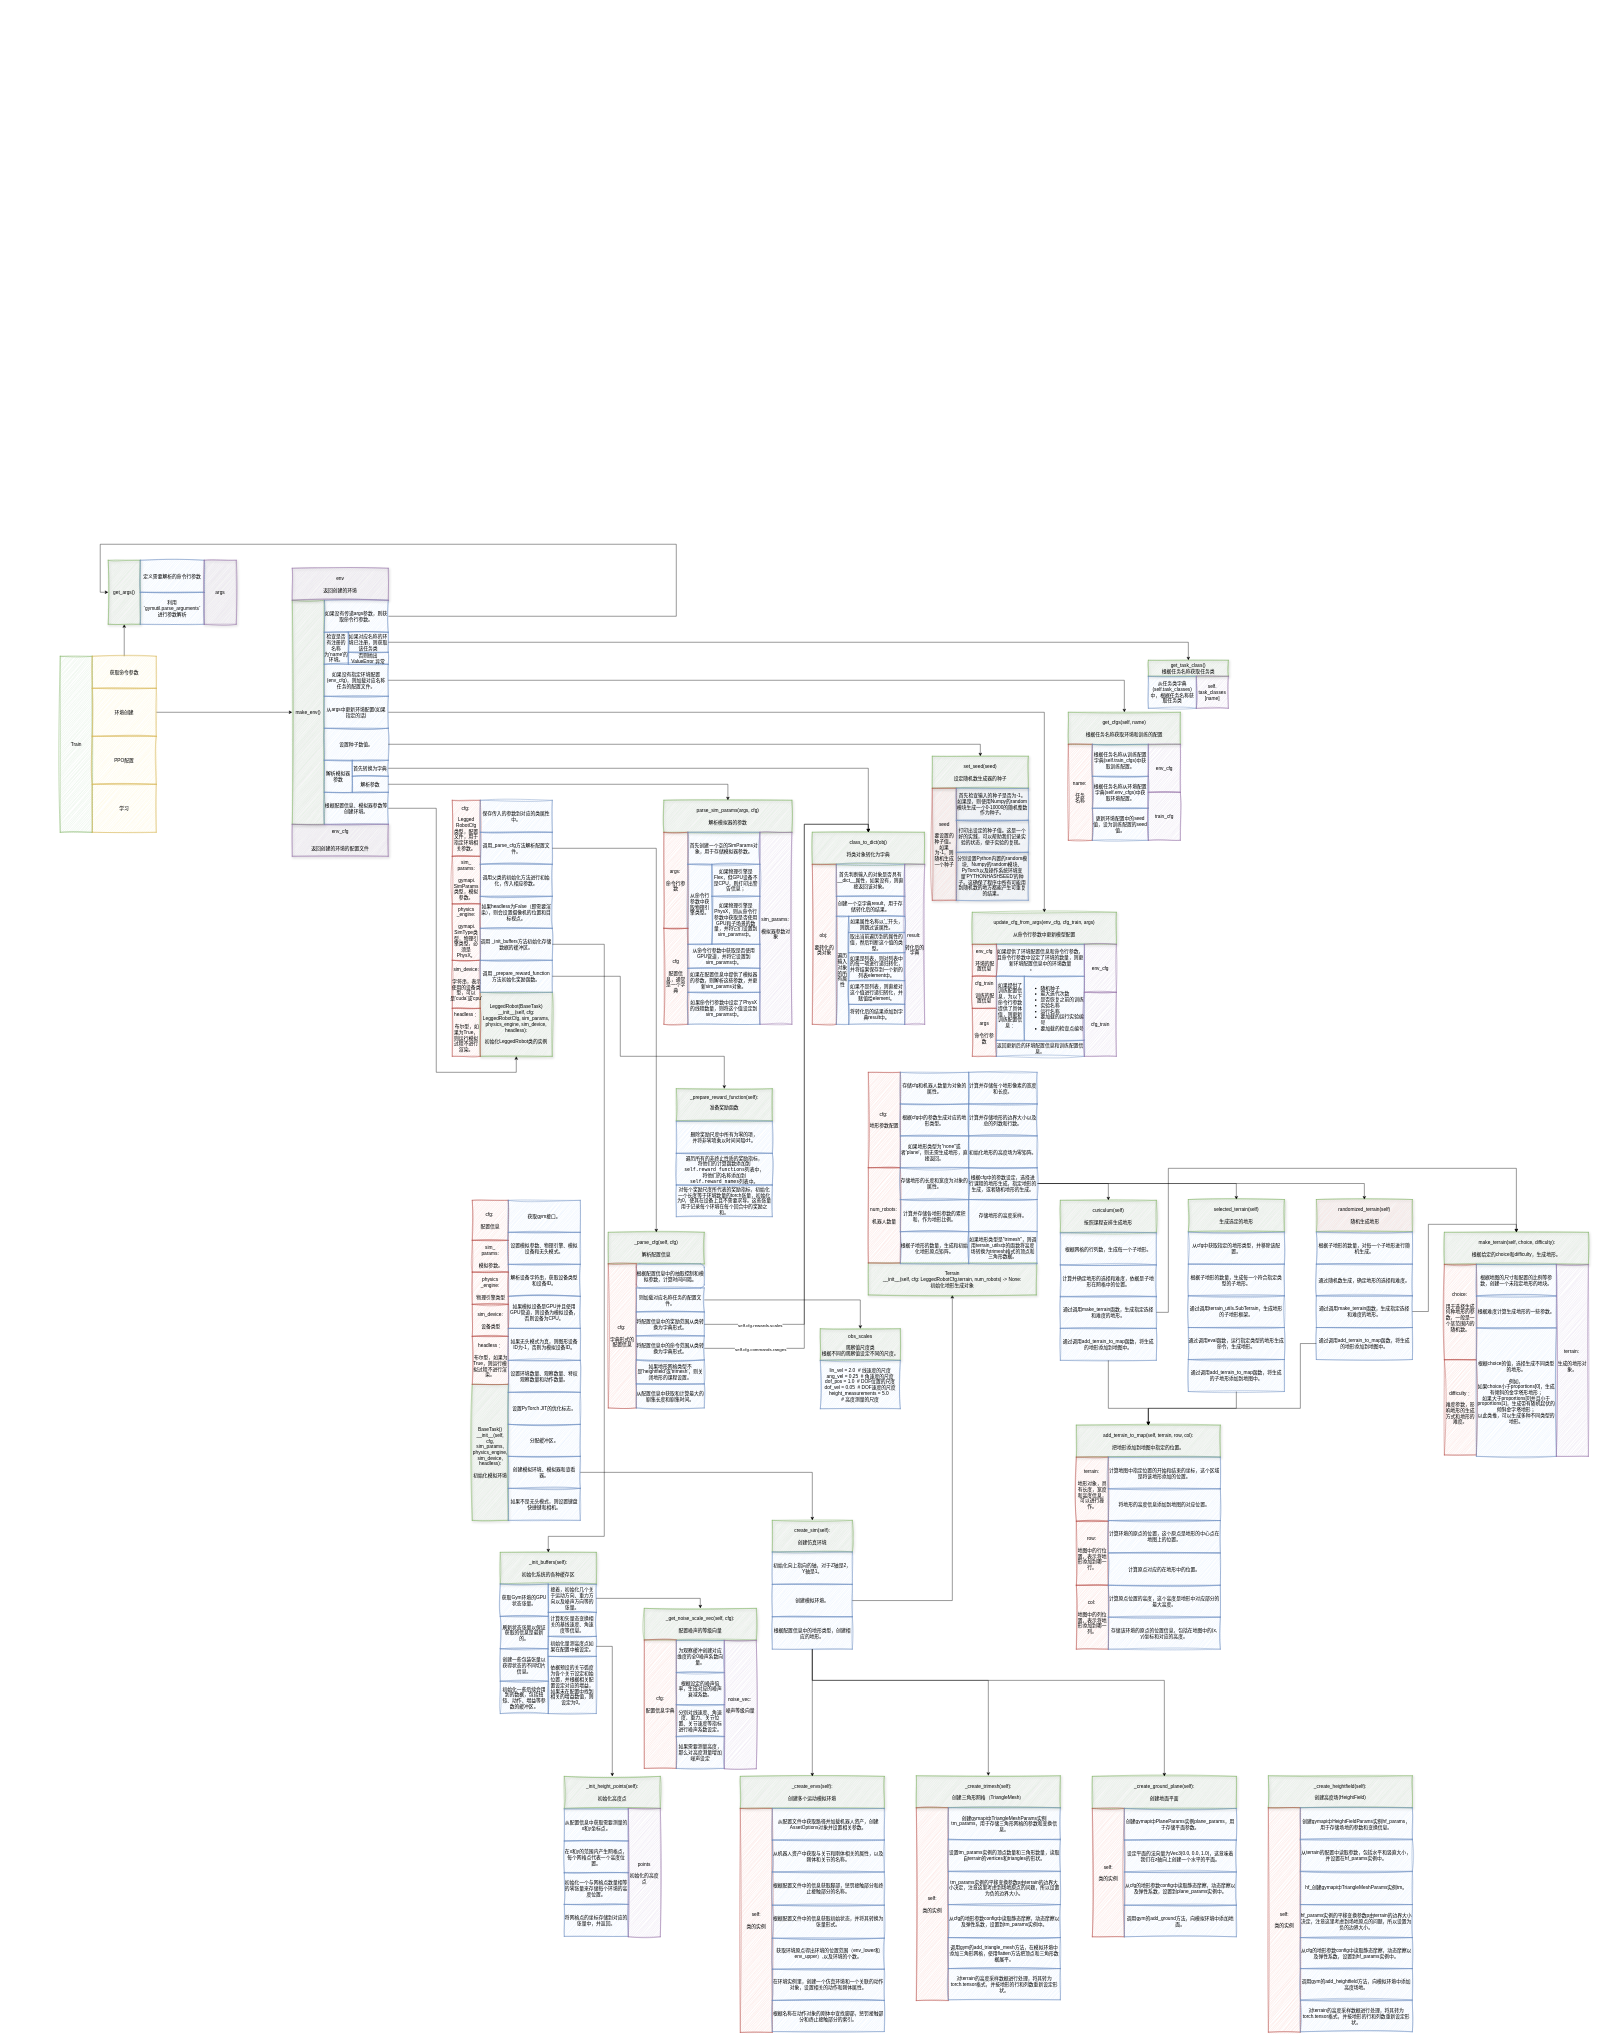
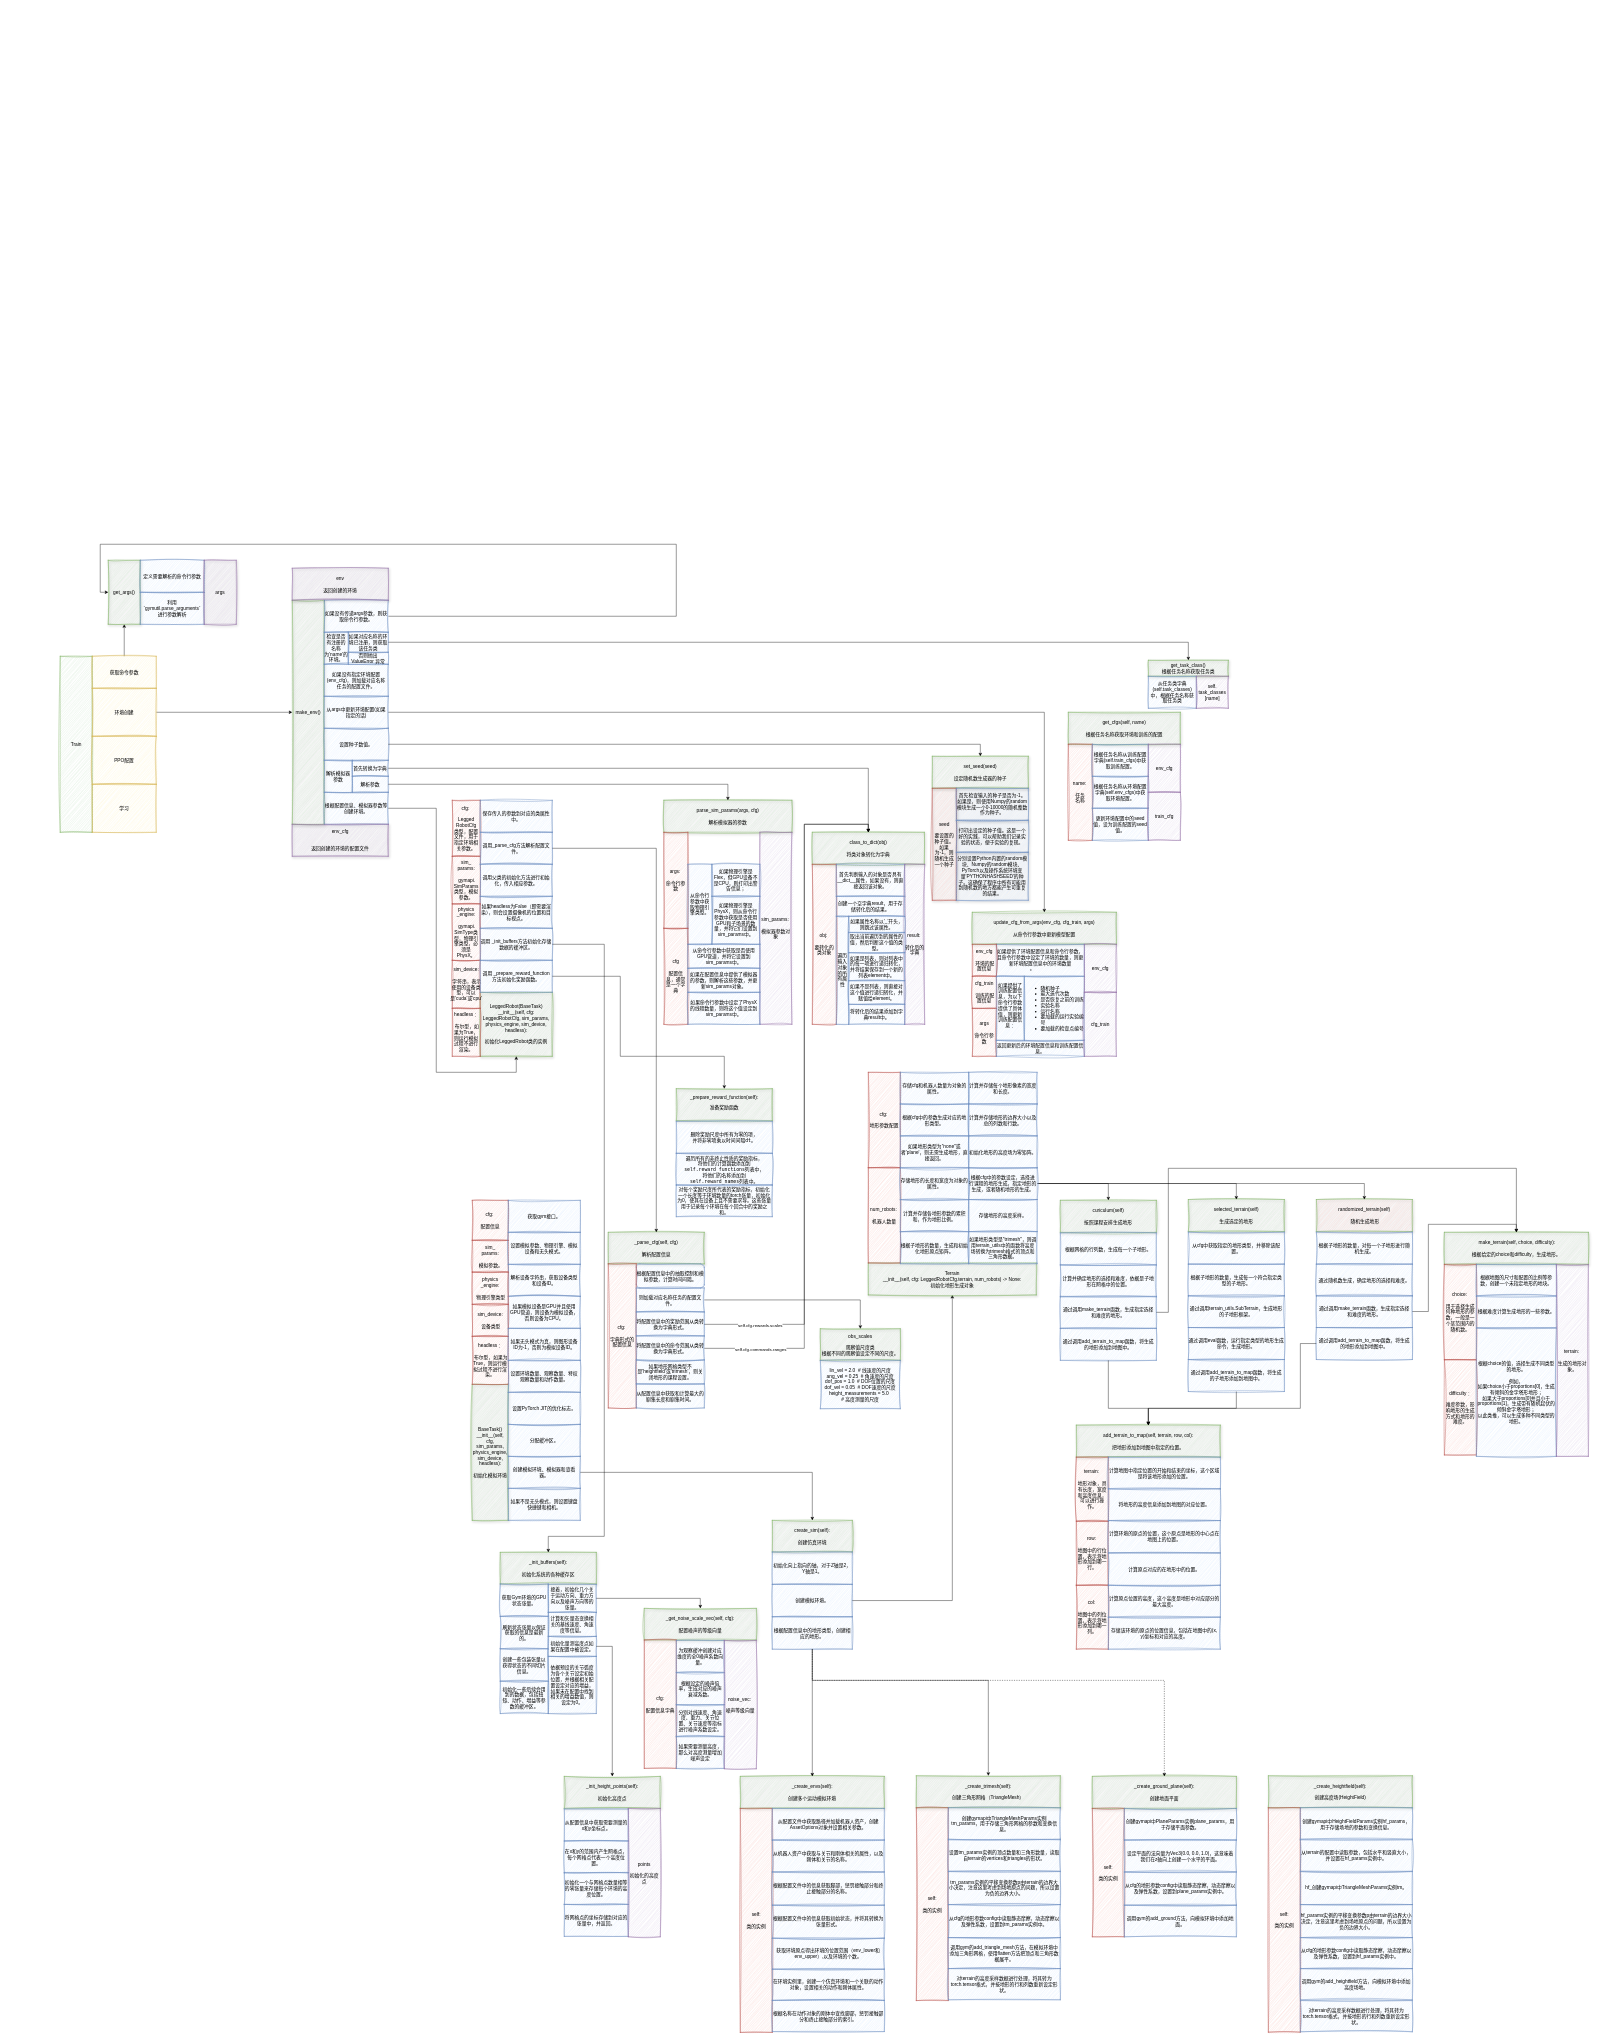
edge "如果没有指定环境配置(env_cfg)，则加载对应名称任务的配置文件。" -> "get_cfgs(self, name) 根据任务名称获取环境和训练的配置": removed
node "首先创建一个空的SimParams对象，用于存储模拟器参数。": removed
edge "根据配置信息中的地形类型，创建相应的地形。" -> "_create_ground_plane(self): 创建地面平面": style solid -> dashed
